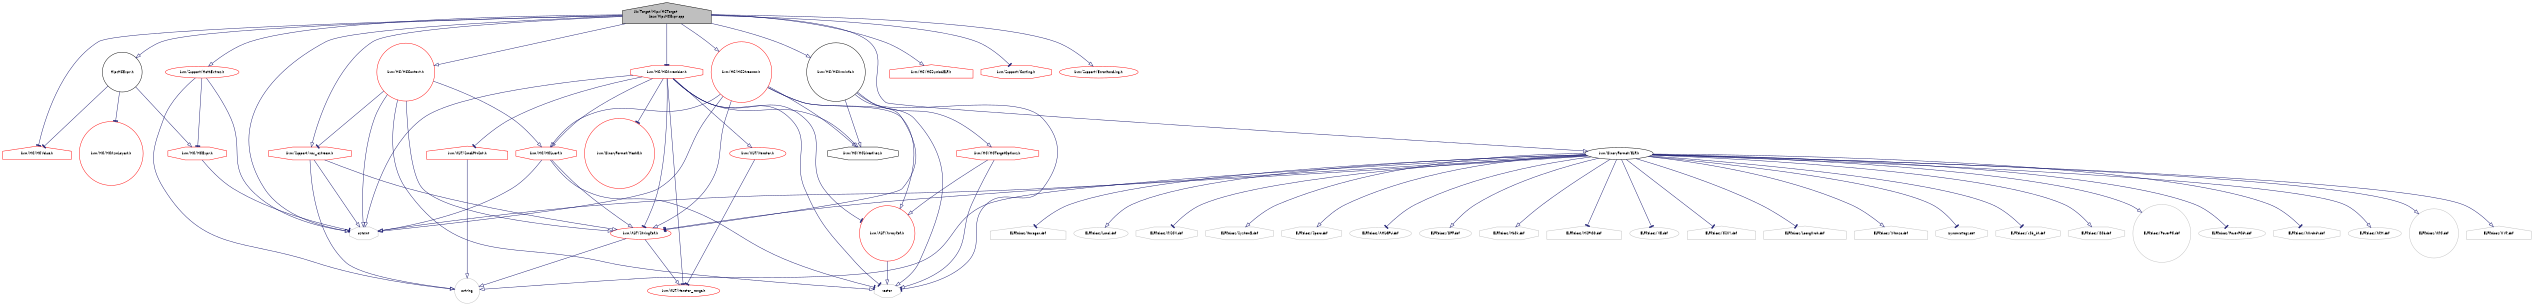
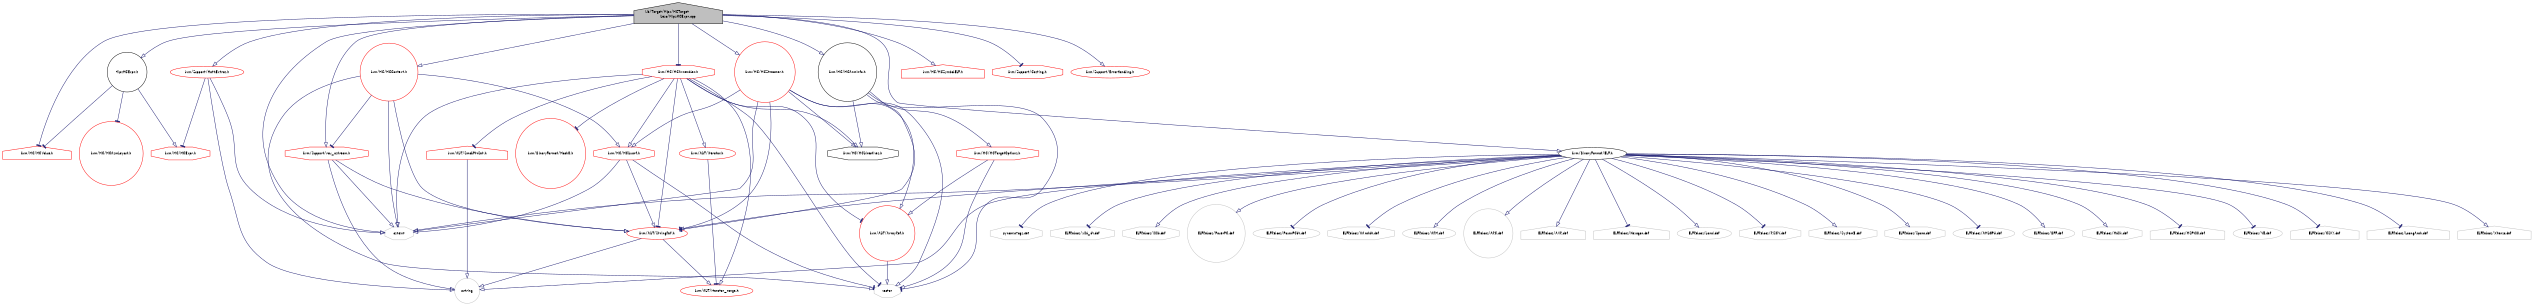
edge "llvm/MC/MCAssembler.h" -> "llvm/ADT/iterator_range.h": arrowhead tee -> onormal
edge "llvm/MC/MCExpr.h" -> "cstdint": removed
